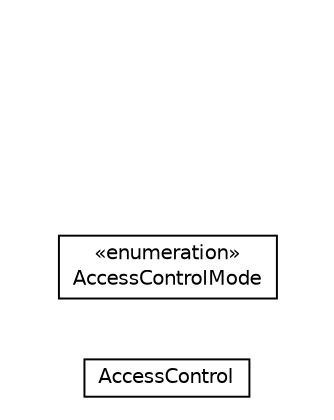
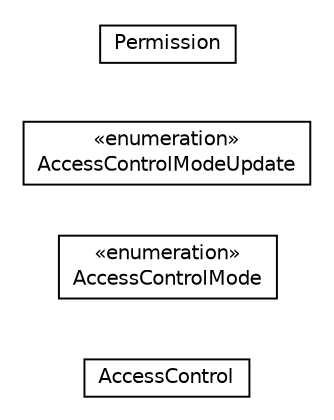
node "Permission": added
node "AccessControlModeUpdate": added
